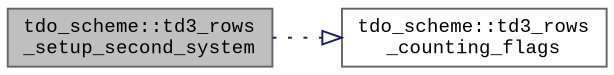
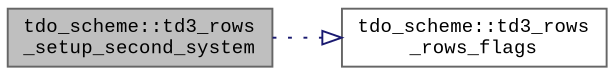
node "tdo_scheme::td3_rows _counting_flags": label "tdo_scheme::td3_rows _counting_flags" -> "tdo_scheme::td3_rows _rows_flags"
